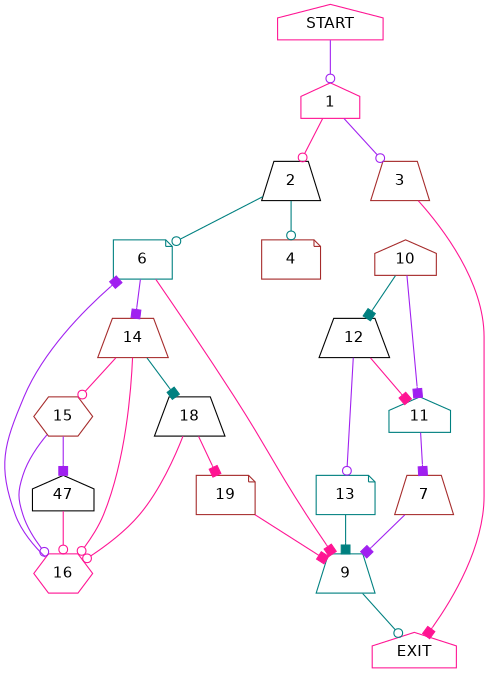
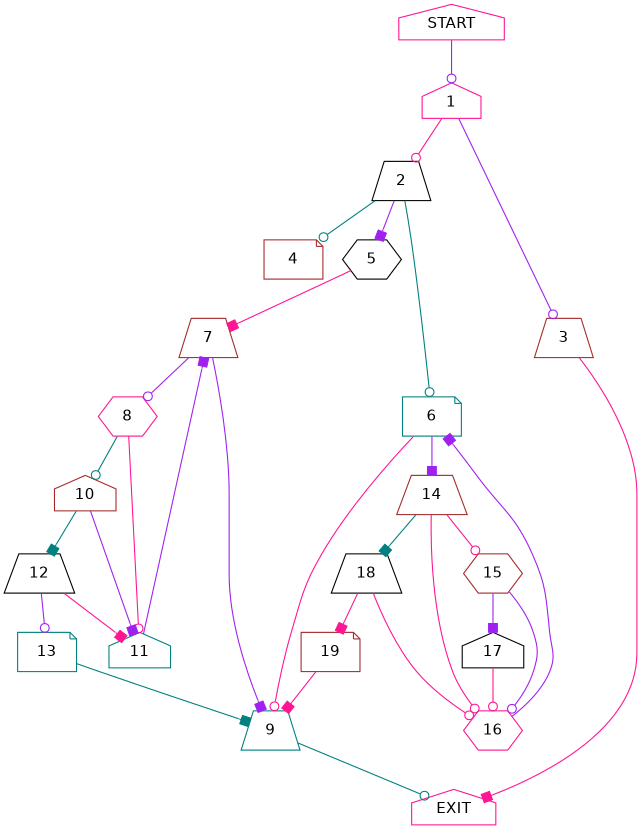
node "5": added
edge "6" -> "9": arrowhead box -> odot
node "8": added
node "47": label "47" -> "17"
